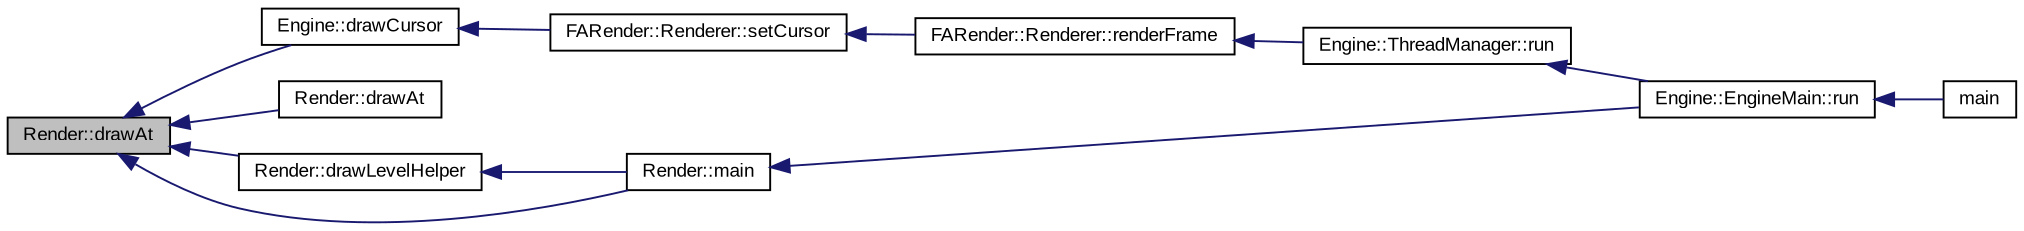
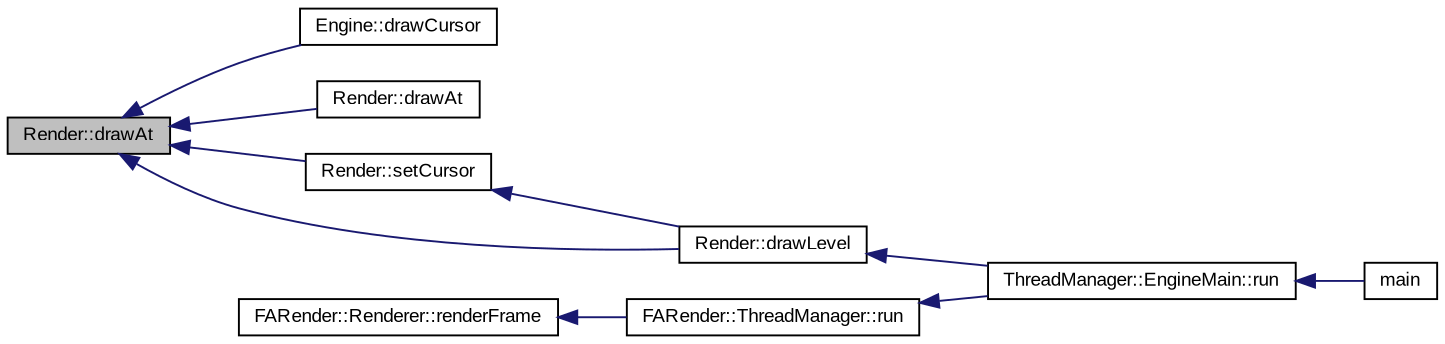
node "FARender::Renderer::setCursor": removed
node "Engine::ThreadManager::run": label "Engine::ThreadManager::run" -> "FARender::ThreadManager::run"
node "Engine::EngineMain::run": label "Engine::EngineMain::run" -> "ThreadManager::EngineMain::run"
node "Render::drawLevelHelper": label "Render::drawLevelHelper" -> "Render::setCursor"
node "Render::main": label "Render::main" -> "Render::drawLevel"
